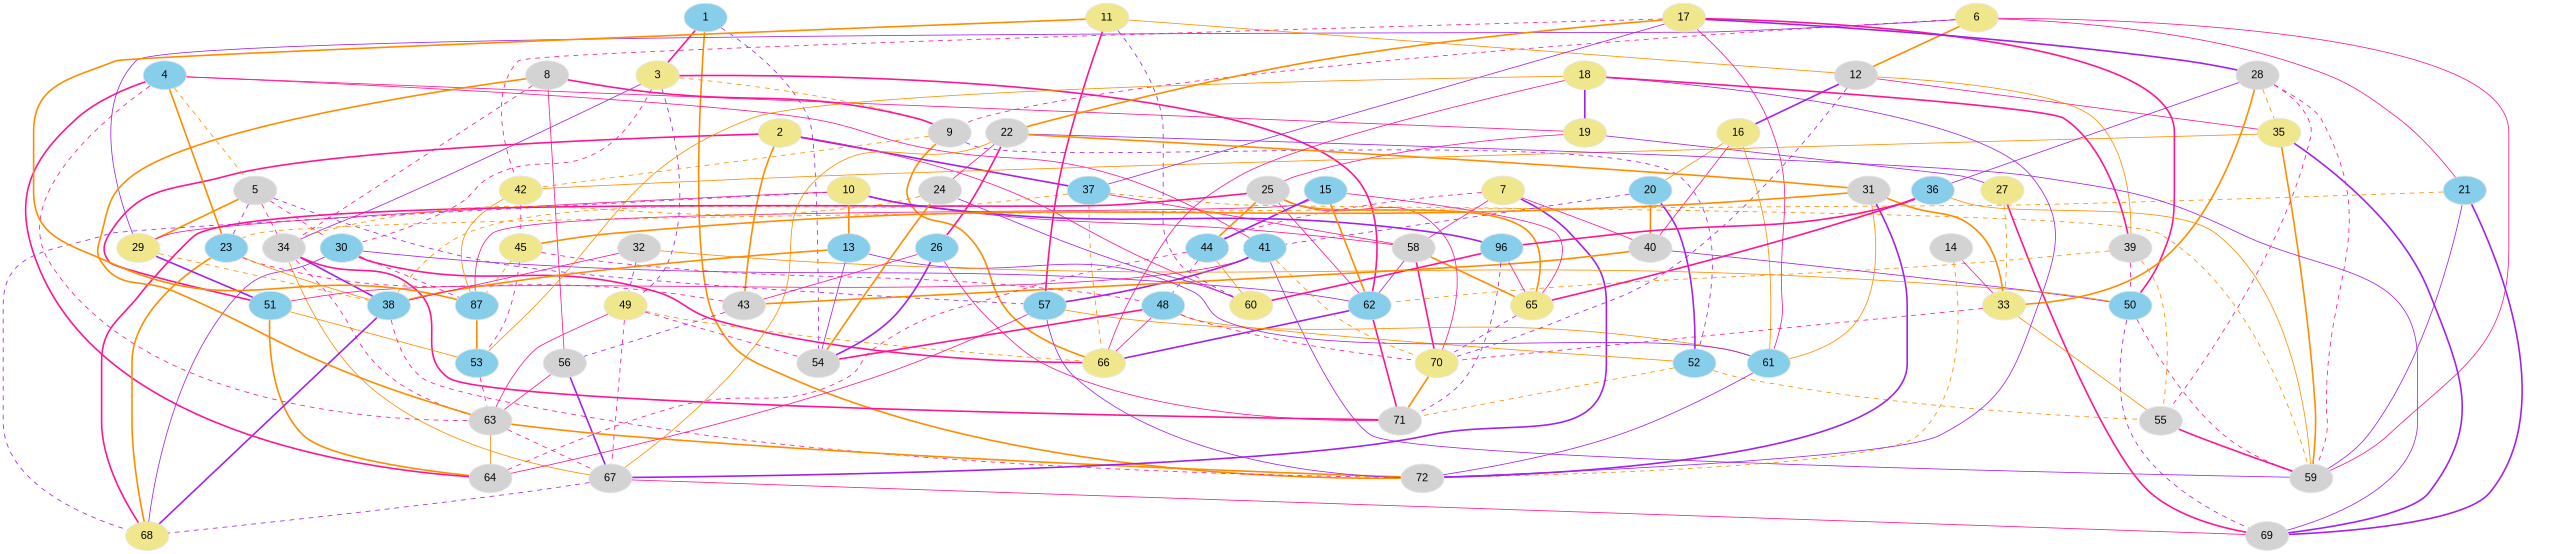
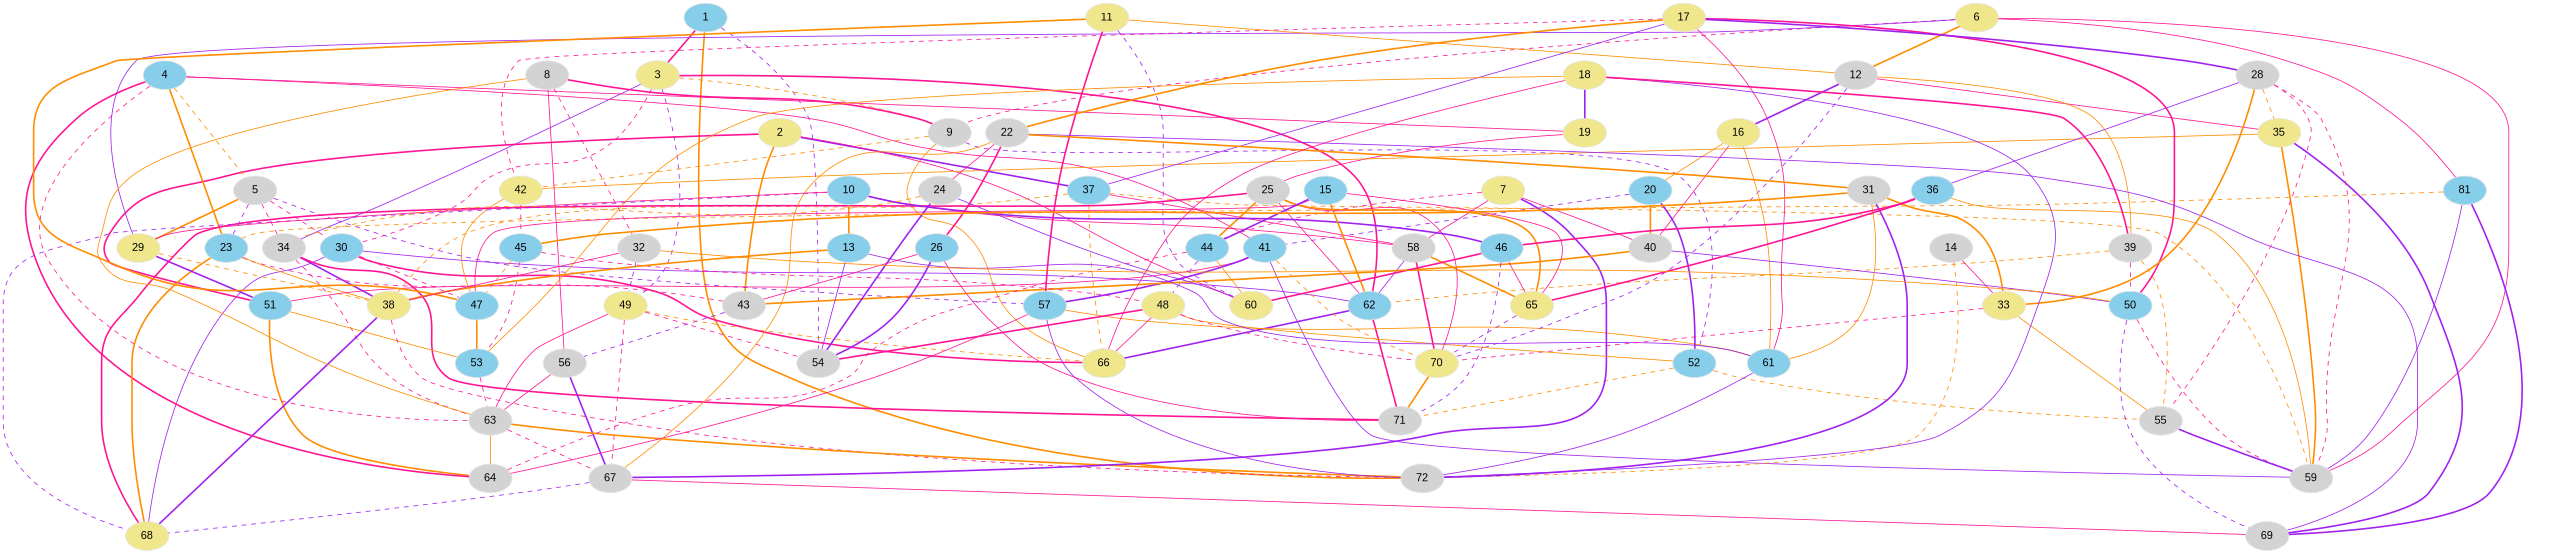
edge "8" -- "34": now "8" -- "32"
node "10": fillcolor khaki -> skyblue
node "27": removed
node "21": label "21" -> "81"
edge "8" -- "63": style bold -> solid
node "45": fillcolor khaki -> skyblue
node "96": label "96" -> "46"
edge "9" -- "66": style bold -> solid
edge "24" -- "54": color darkorange -> purple
node "38": fillcolor skyblue -> khaki
node "87": label "87" -> "47"
node "48": fillcolor skyblue -> khaki
edge "34" -- "67": removed
edge "55" -- "59": color deeppink -> purple
